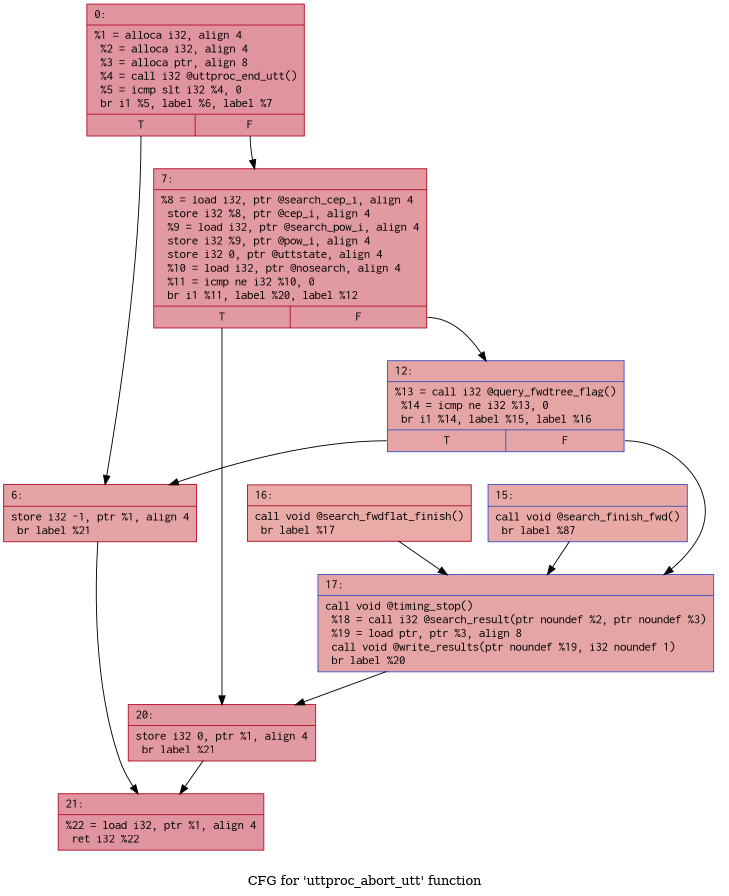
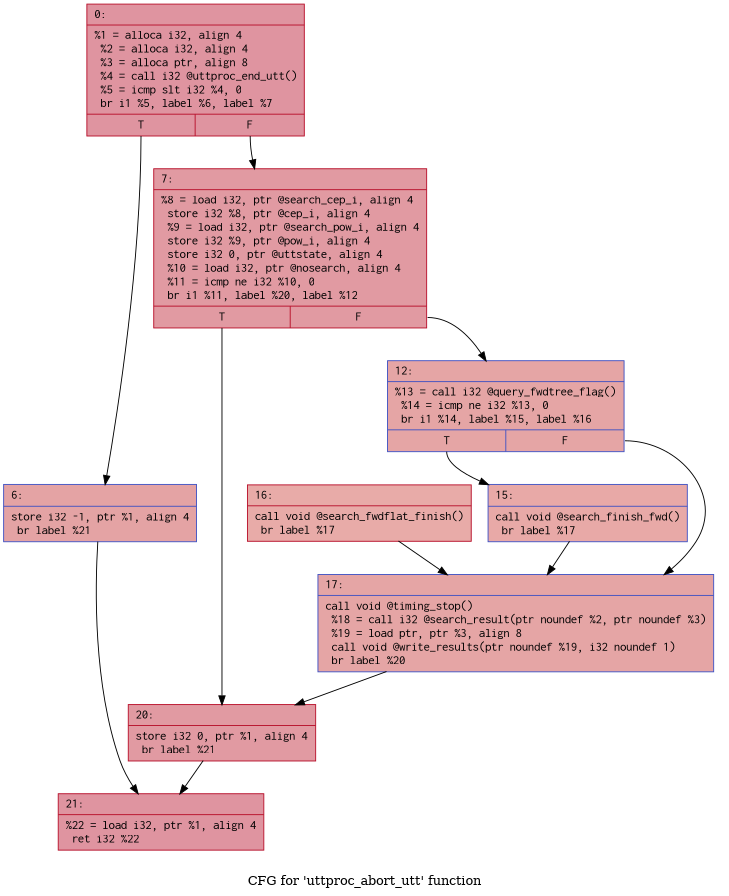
edge "12:" -> "6:": now "12:" -> "15:"
node "6:": color #b70d28ff -> #3d50c3ff
node "15:": text "br label %87" -> "br label %17"
